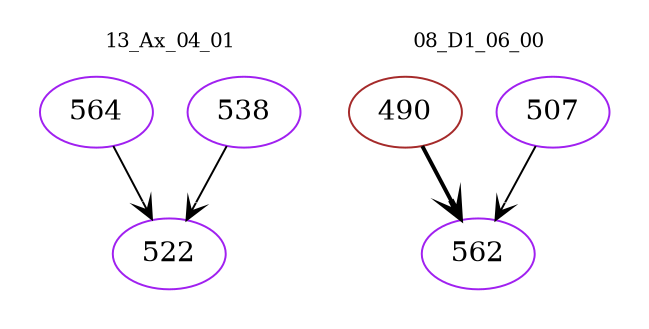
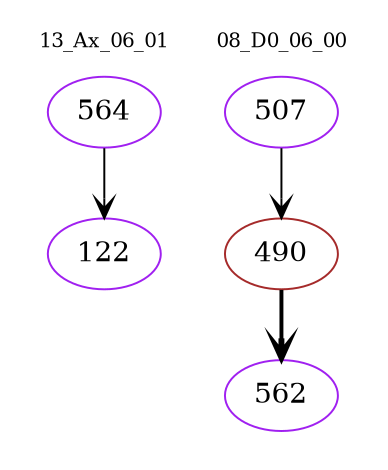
cluster "13_Ax_04_01": label "13_Ax_04_01" -> "13_Ax_06_01"
cluster "08_D1_06_00": label "08_D1_06_00" -> "08_D0_06_00"
node "538": removed
edge "507" -> "562": now "507" -> "490"
node "522": label "522" -> "122"
